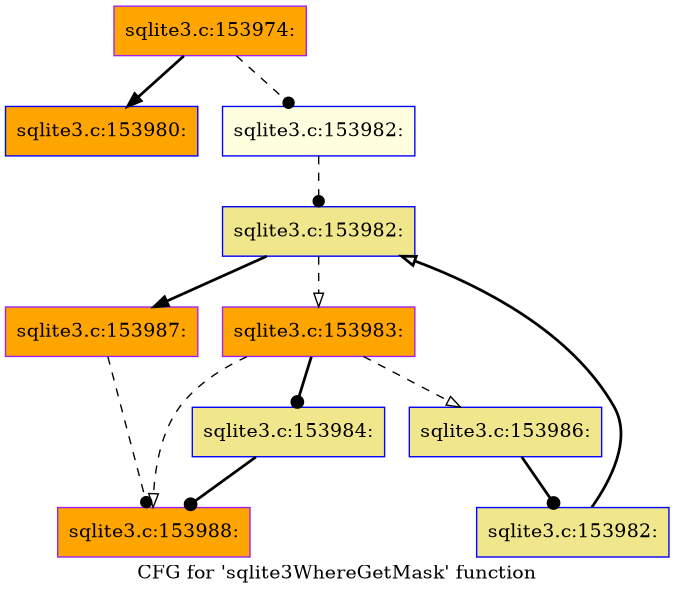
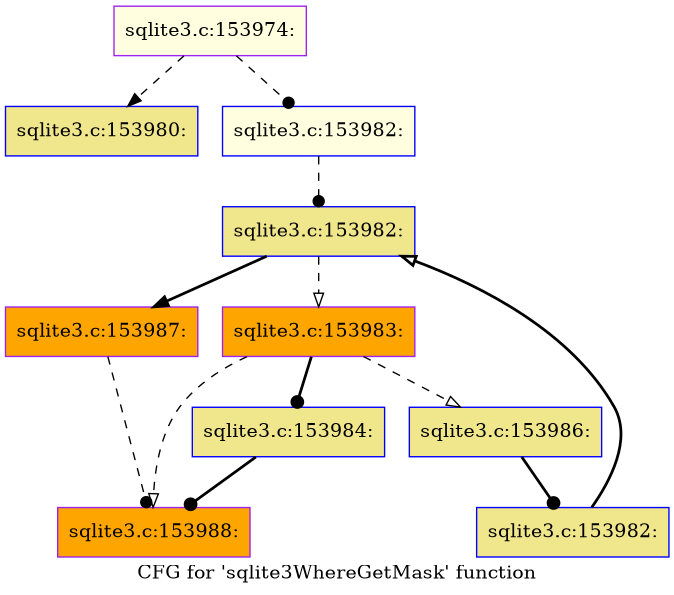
node "sqlite3.c:153974:": fillcolor orange -> lightyellow
edge "sqlite3.c:153974:" -> "sqlite3.c:153980:": style bold -> dashed
node "sqlite3.c:153980:": fillcolor orange -> khaki
